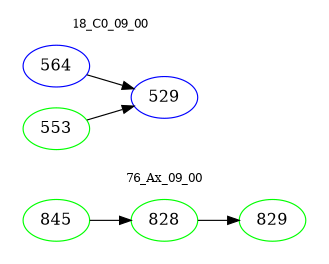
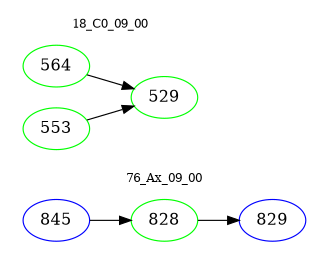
node "564": color blue -> green
node "529": color blue -> green
node "845": color green -> blue
node "829": color green -> blue
